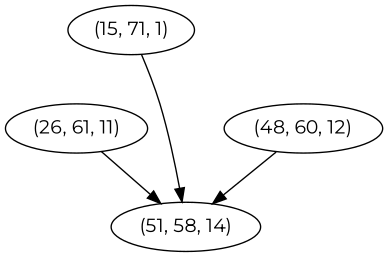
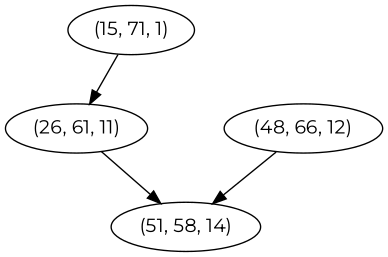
edge "(15, 71, 1)" -> "(51, 58, 14)": now "(15, 71, 1)" -> "(26, 61, 11)"
node "(48, 60, 12)": label "(48, 60, 12)" -> "(48, 66, 12)"
